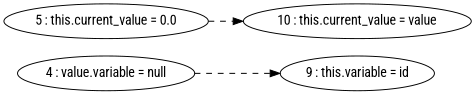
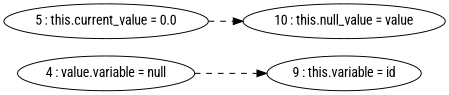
node "10 : this.current_value = value": label "10 : this.current_value = value" -> "10 : this.null_value = value"
